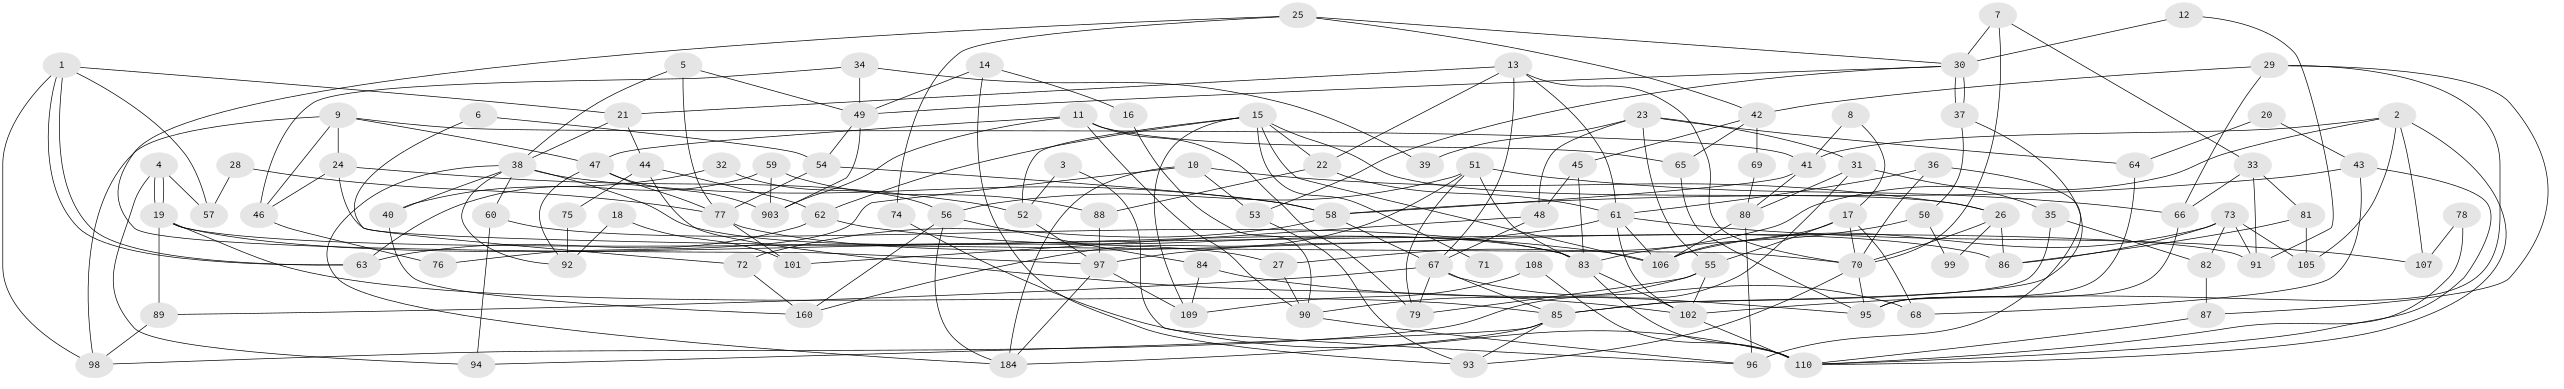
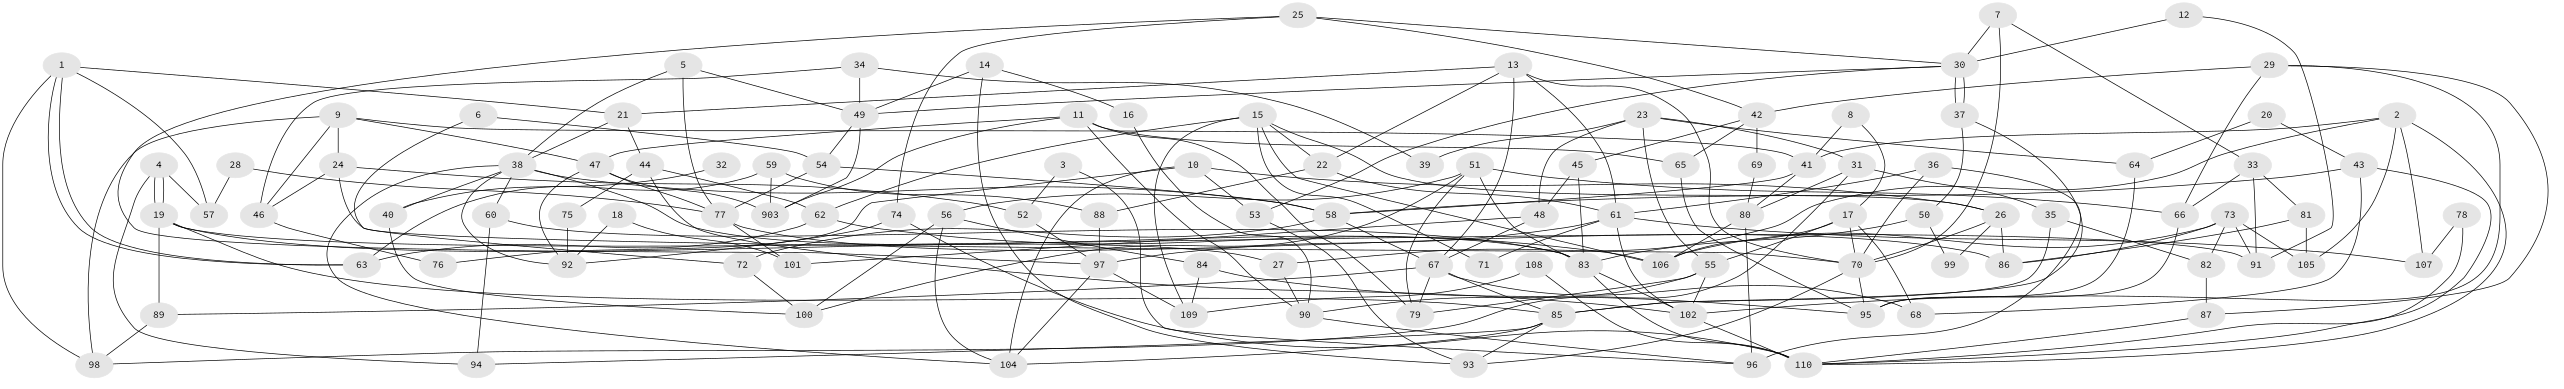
edge "15" -- "52": removed
edge "32" -- "56": removed
edge "61" -- "106": now "61" -- "71"
edge "74" -- "92": added
node "160": label "160" -> "100"
node "184": label "184" -> "104"
